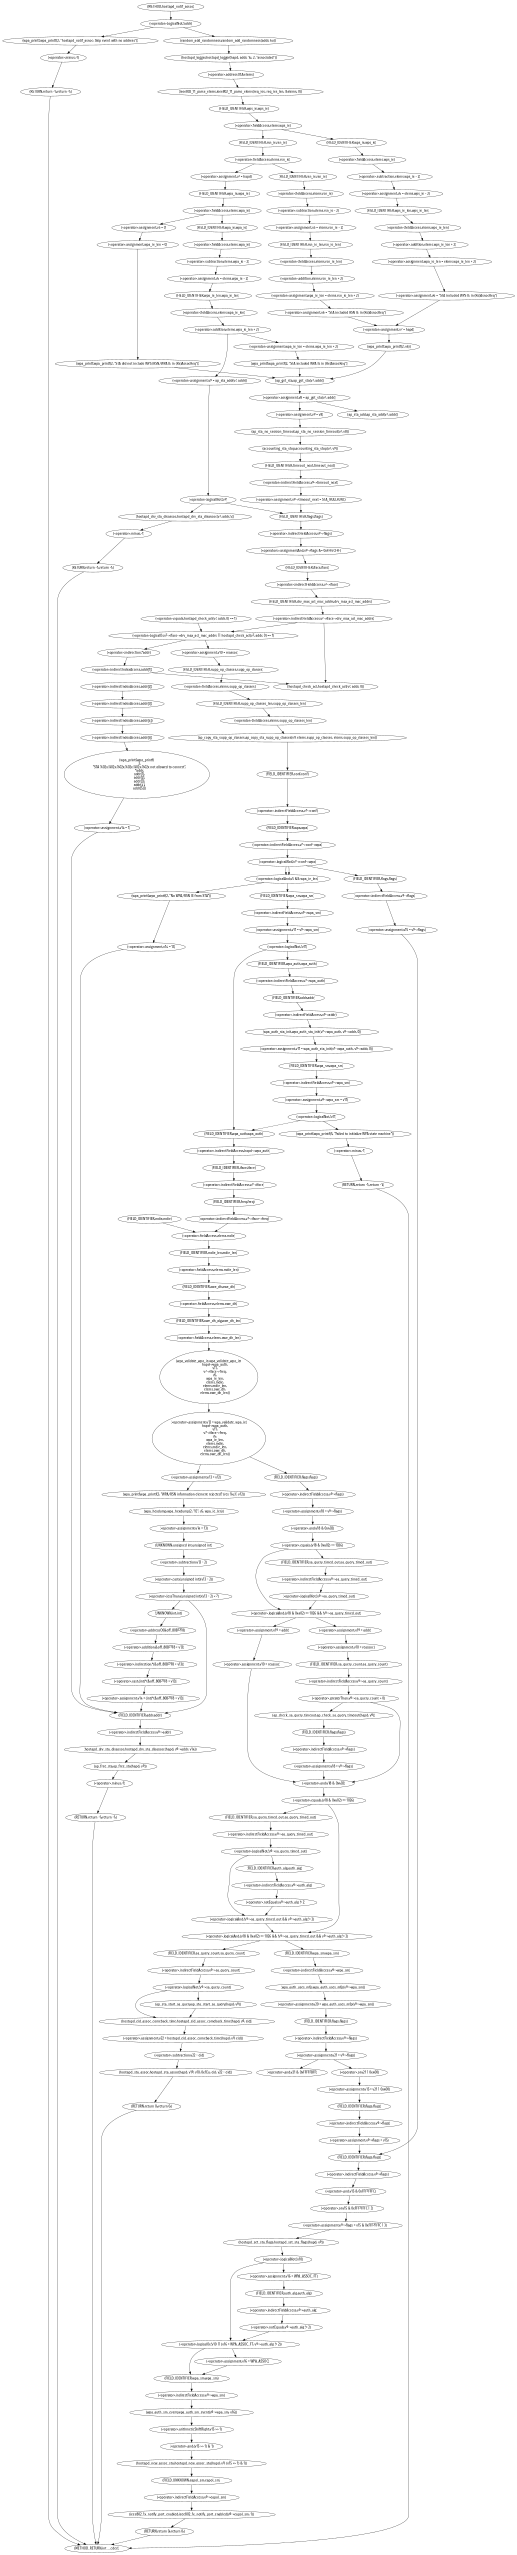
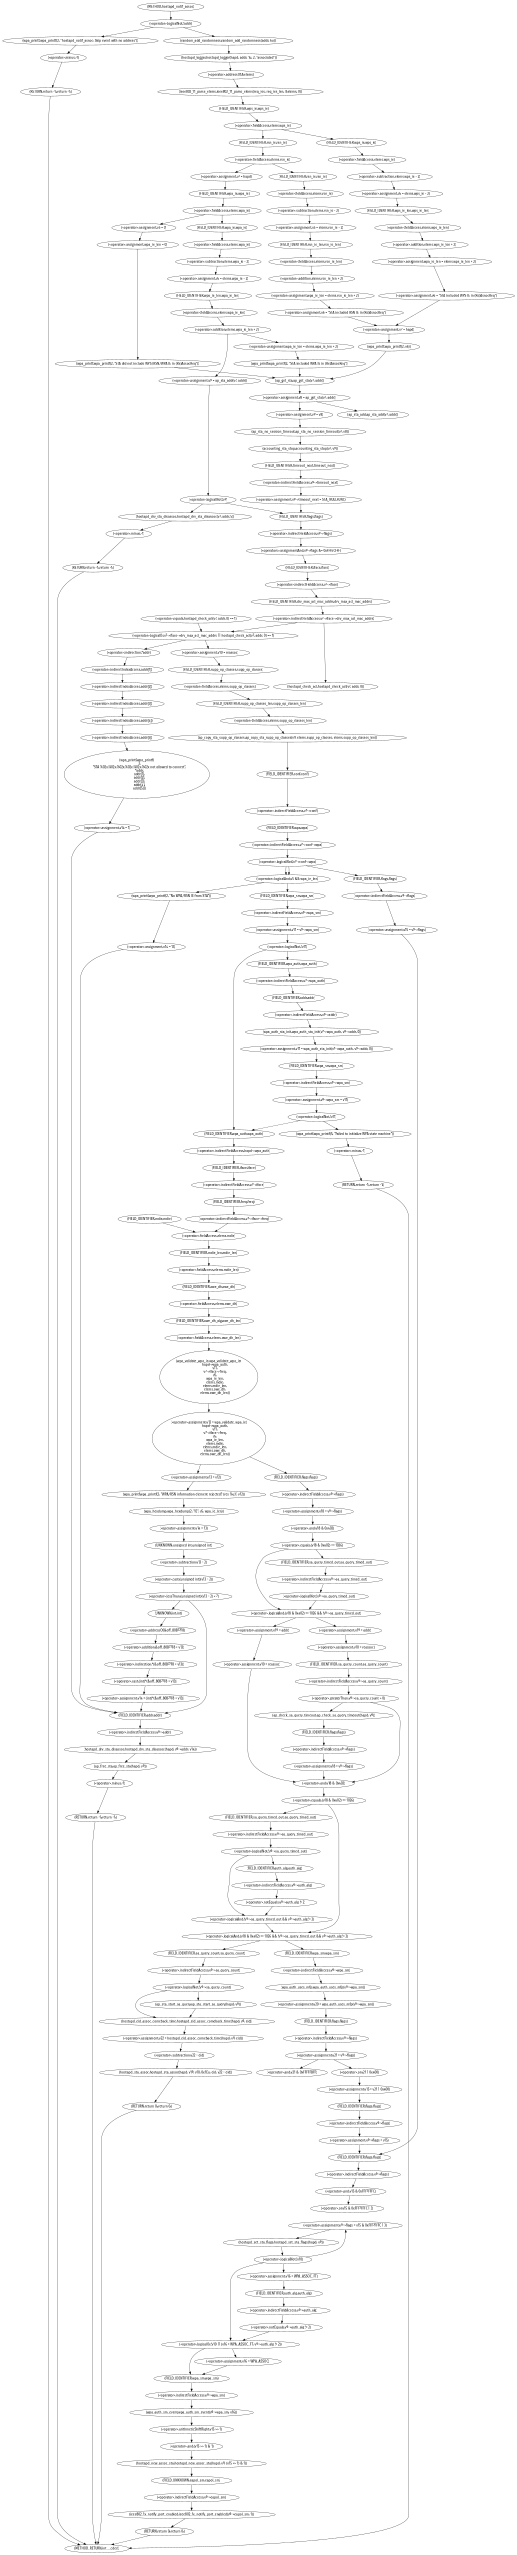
edge "(<operator>.indirectIndexAccess,addr[1])" -> "(hostapd_check_acl,hostapd_check_acl(v7, addr, 0))": now "(<operator>.indirectIndexAccess,addr[1])" -> "(<operator>.indirectIndexAccess,addr[2])"
edge "(<operator>.indirectFieldAccess,v7->conf)" -> "(FIELD_IDENTIFIER,wpa,wpa)": removed
edge "(<operator>.or,v15 & 0xFFF7FFFC | 3)" -> "(<operator>.assignment,v9->flags = v15 & 0xFFF7FFFC | 3)": now "(<operator>.logicalNot,!v10)" -> "(<operator>.assignment,v9->flags = v15 & 0xFFF7FFFC | 3)"
